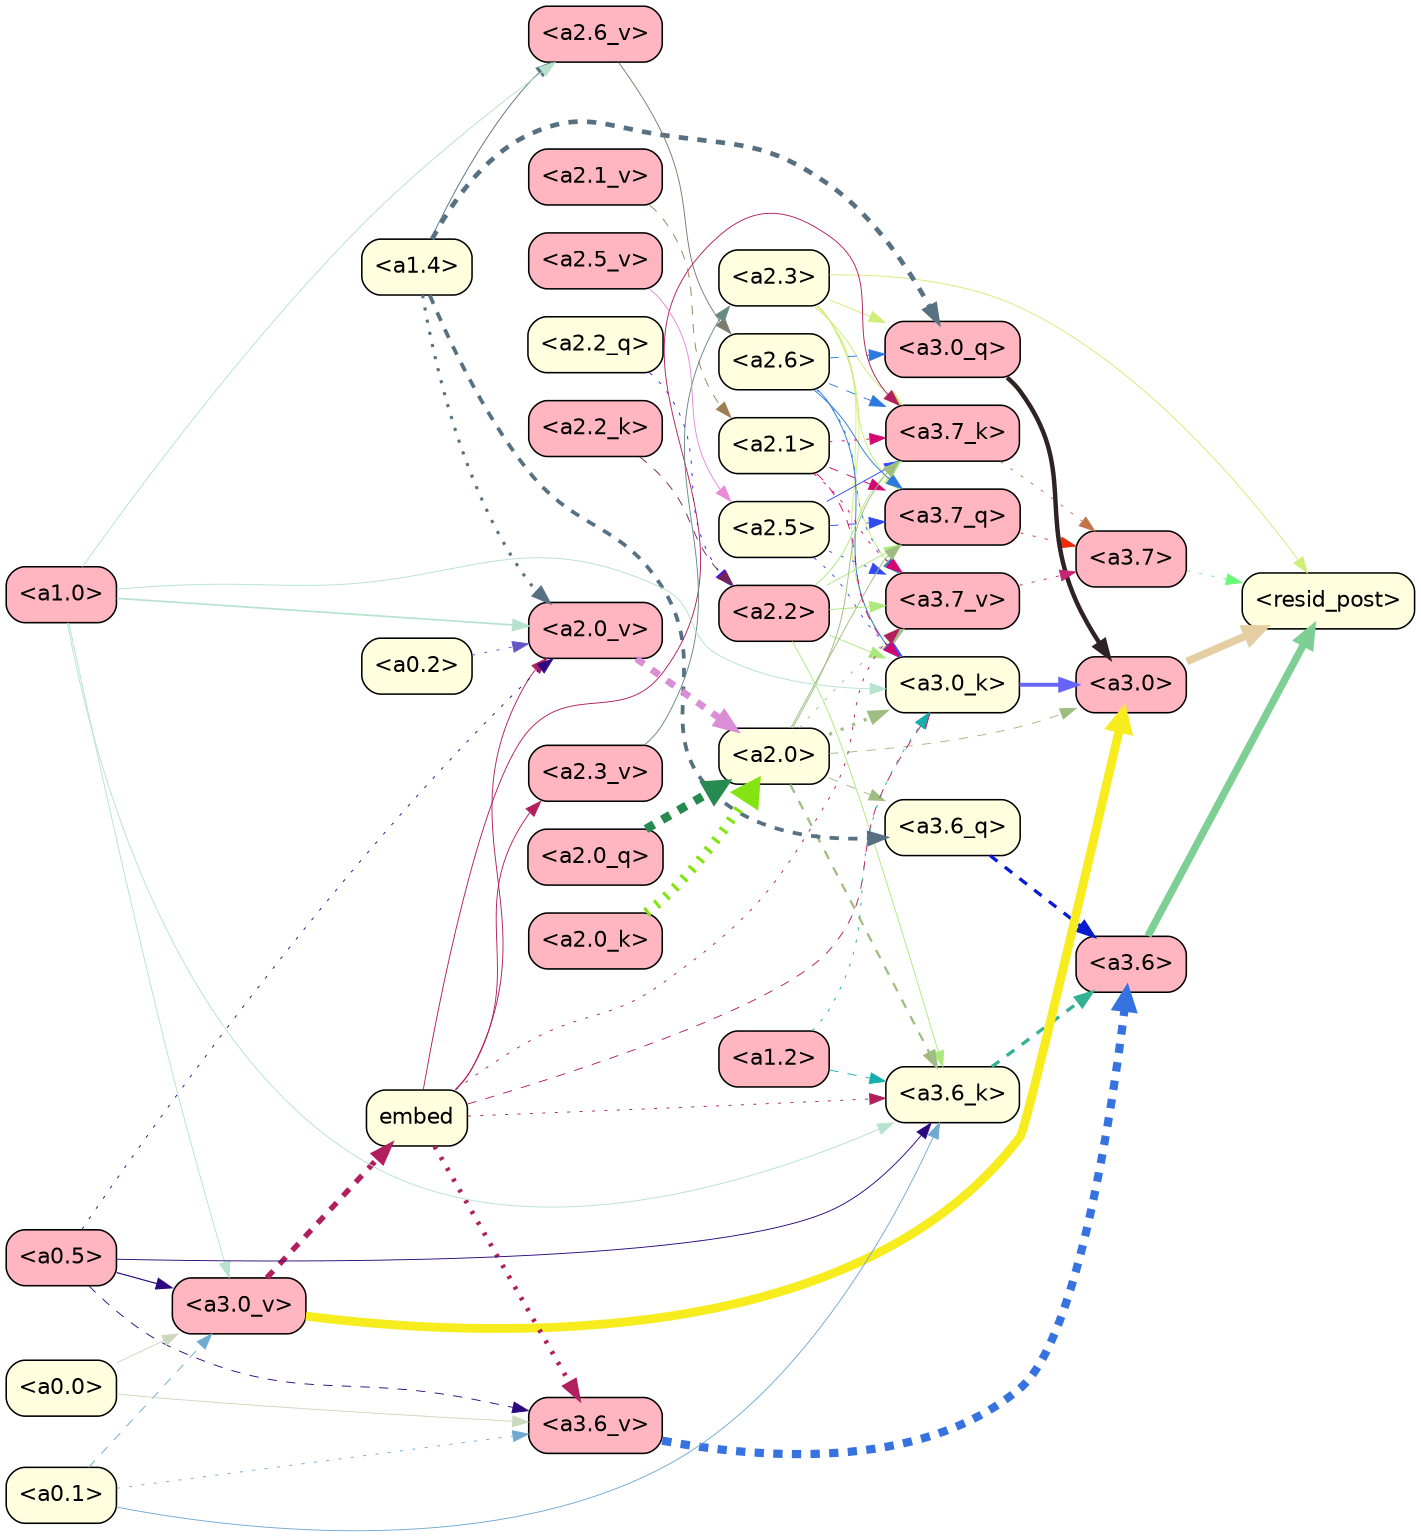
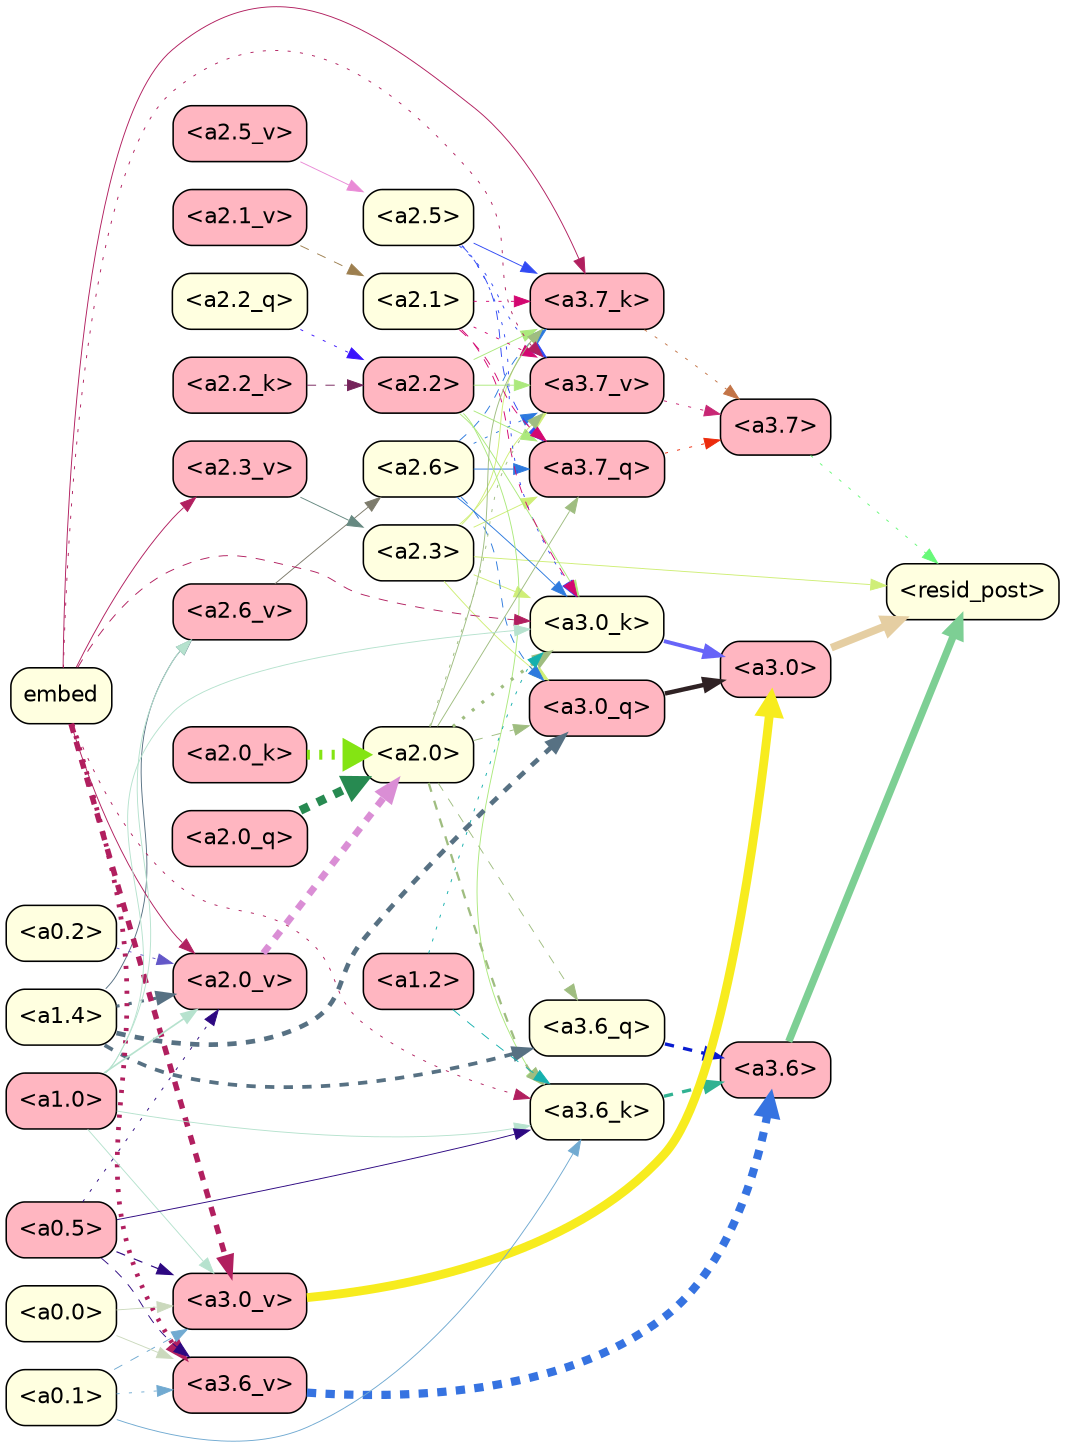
edge "<a2.0>" -> "<a3.0>": now "<a2.0>" -> "<a3.0_q>"
edge "<a3.0_v>" -> "embed": reversed
edge "<a0.5>" -> "<a3.0_v>": style bold -> dashed
